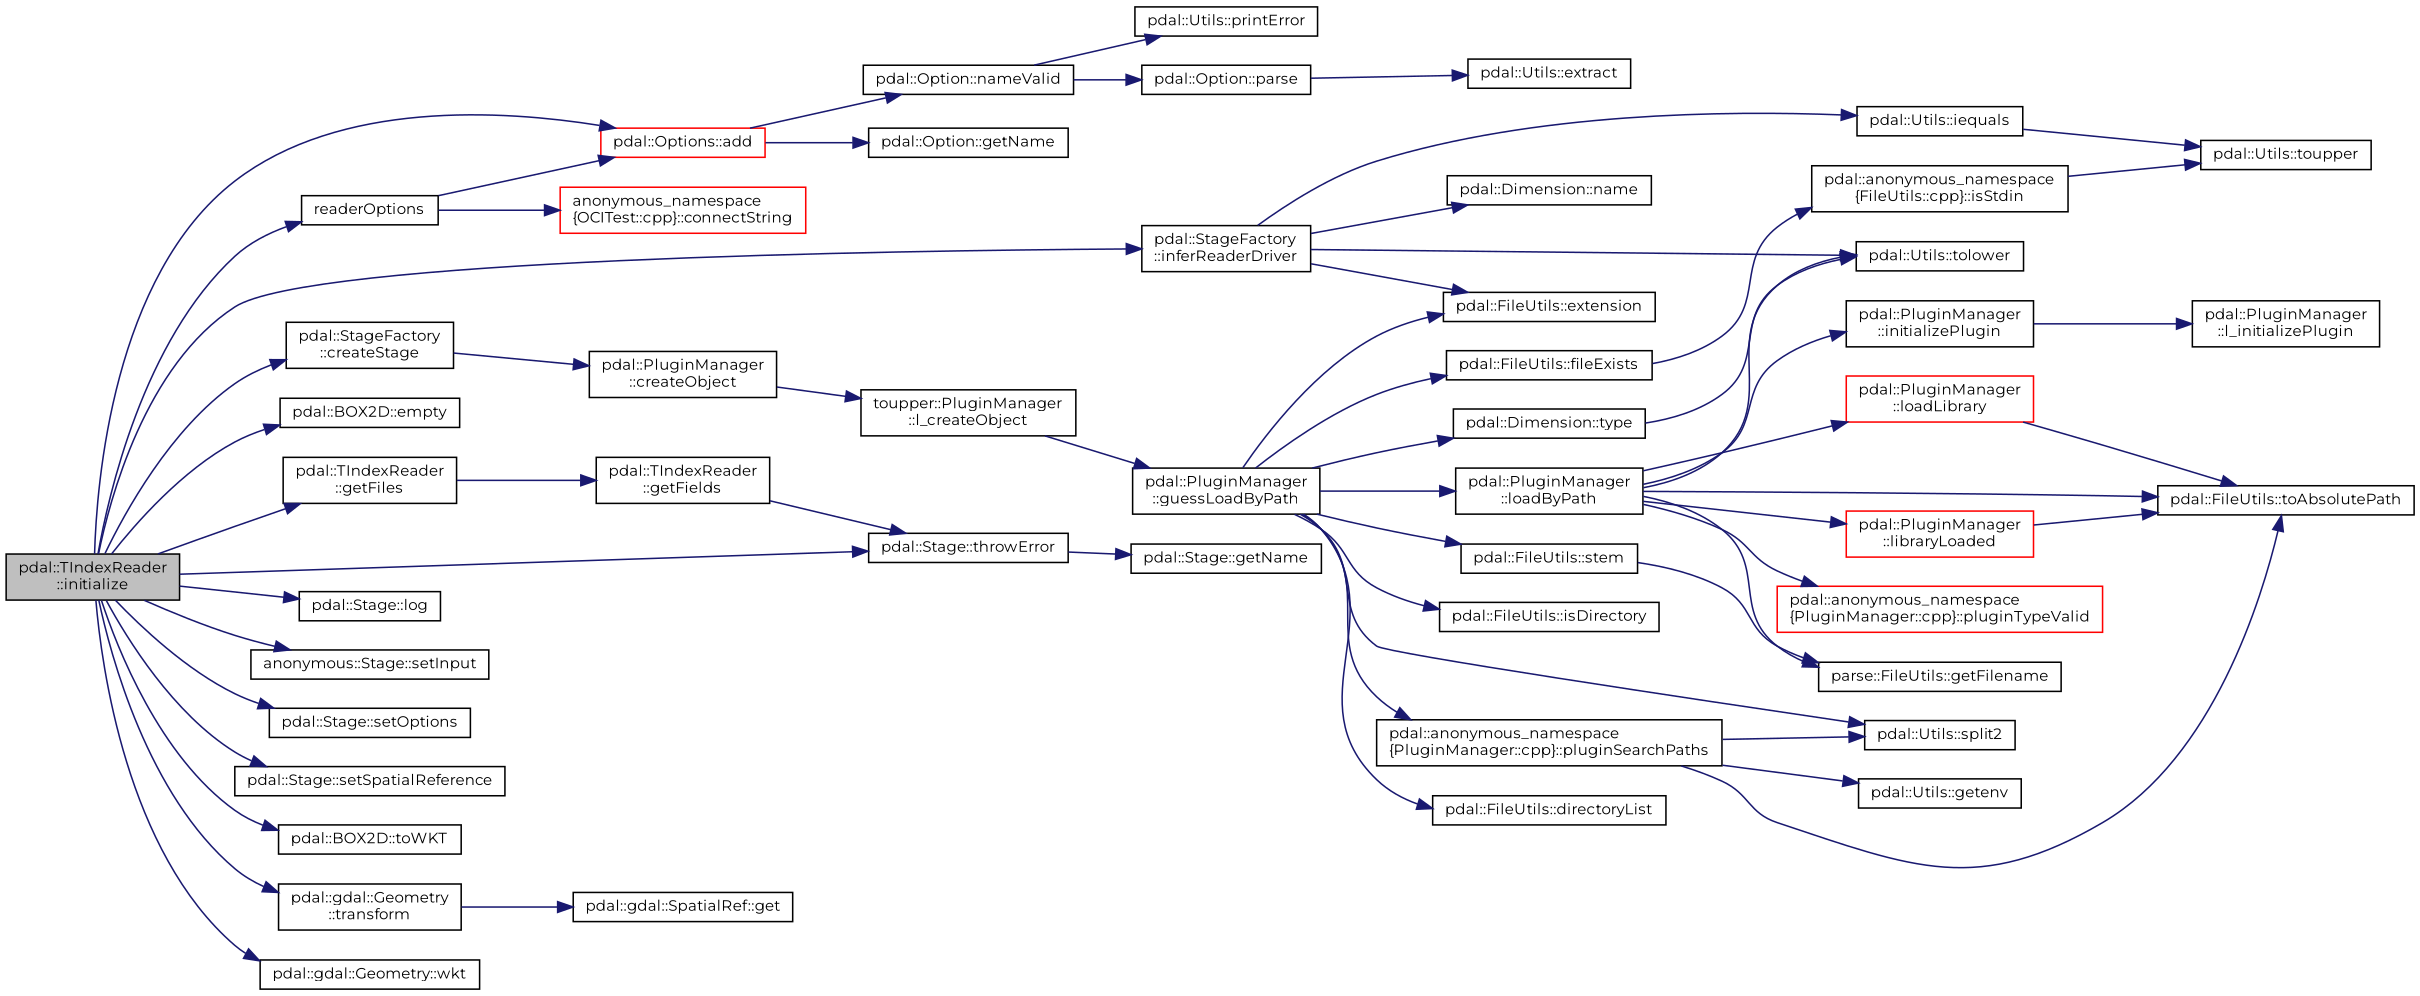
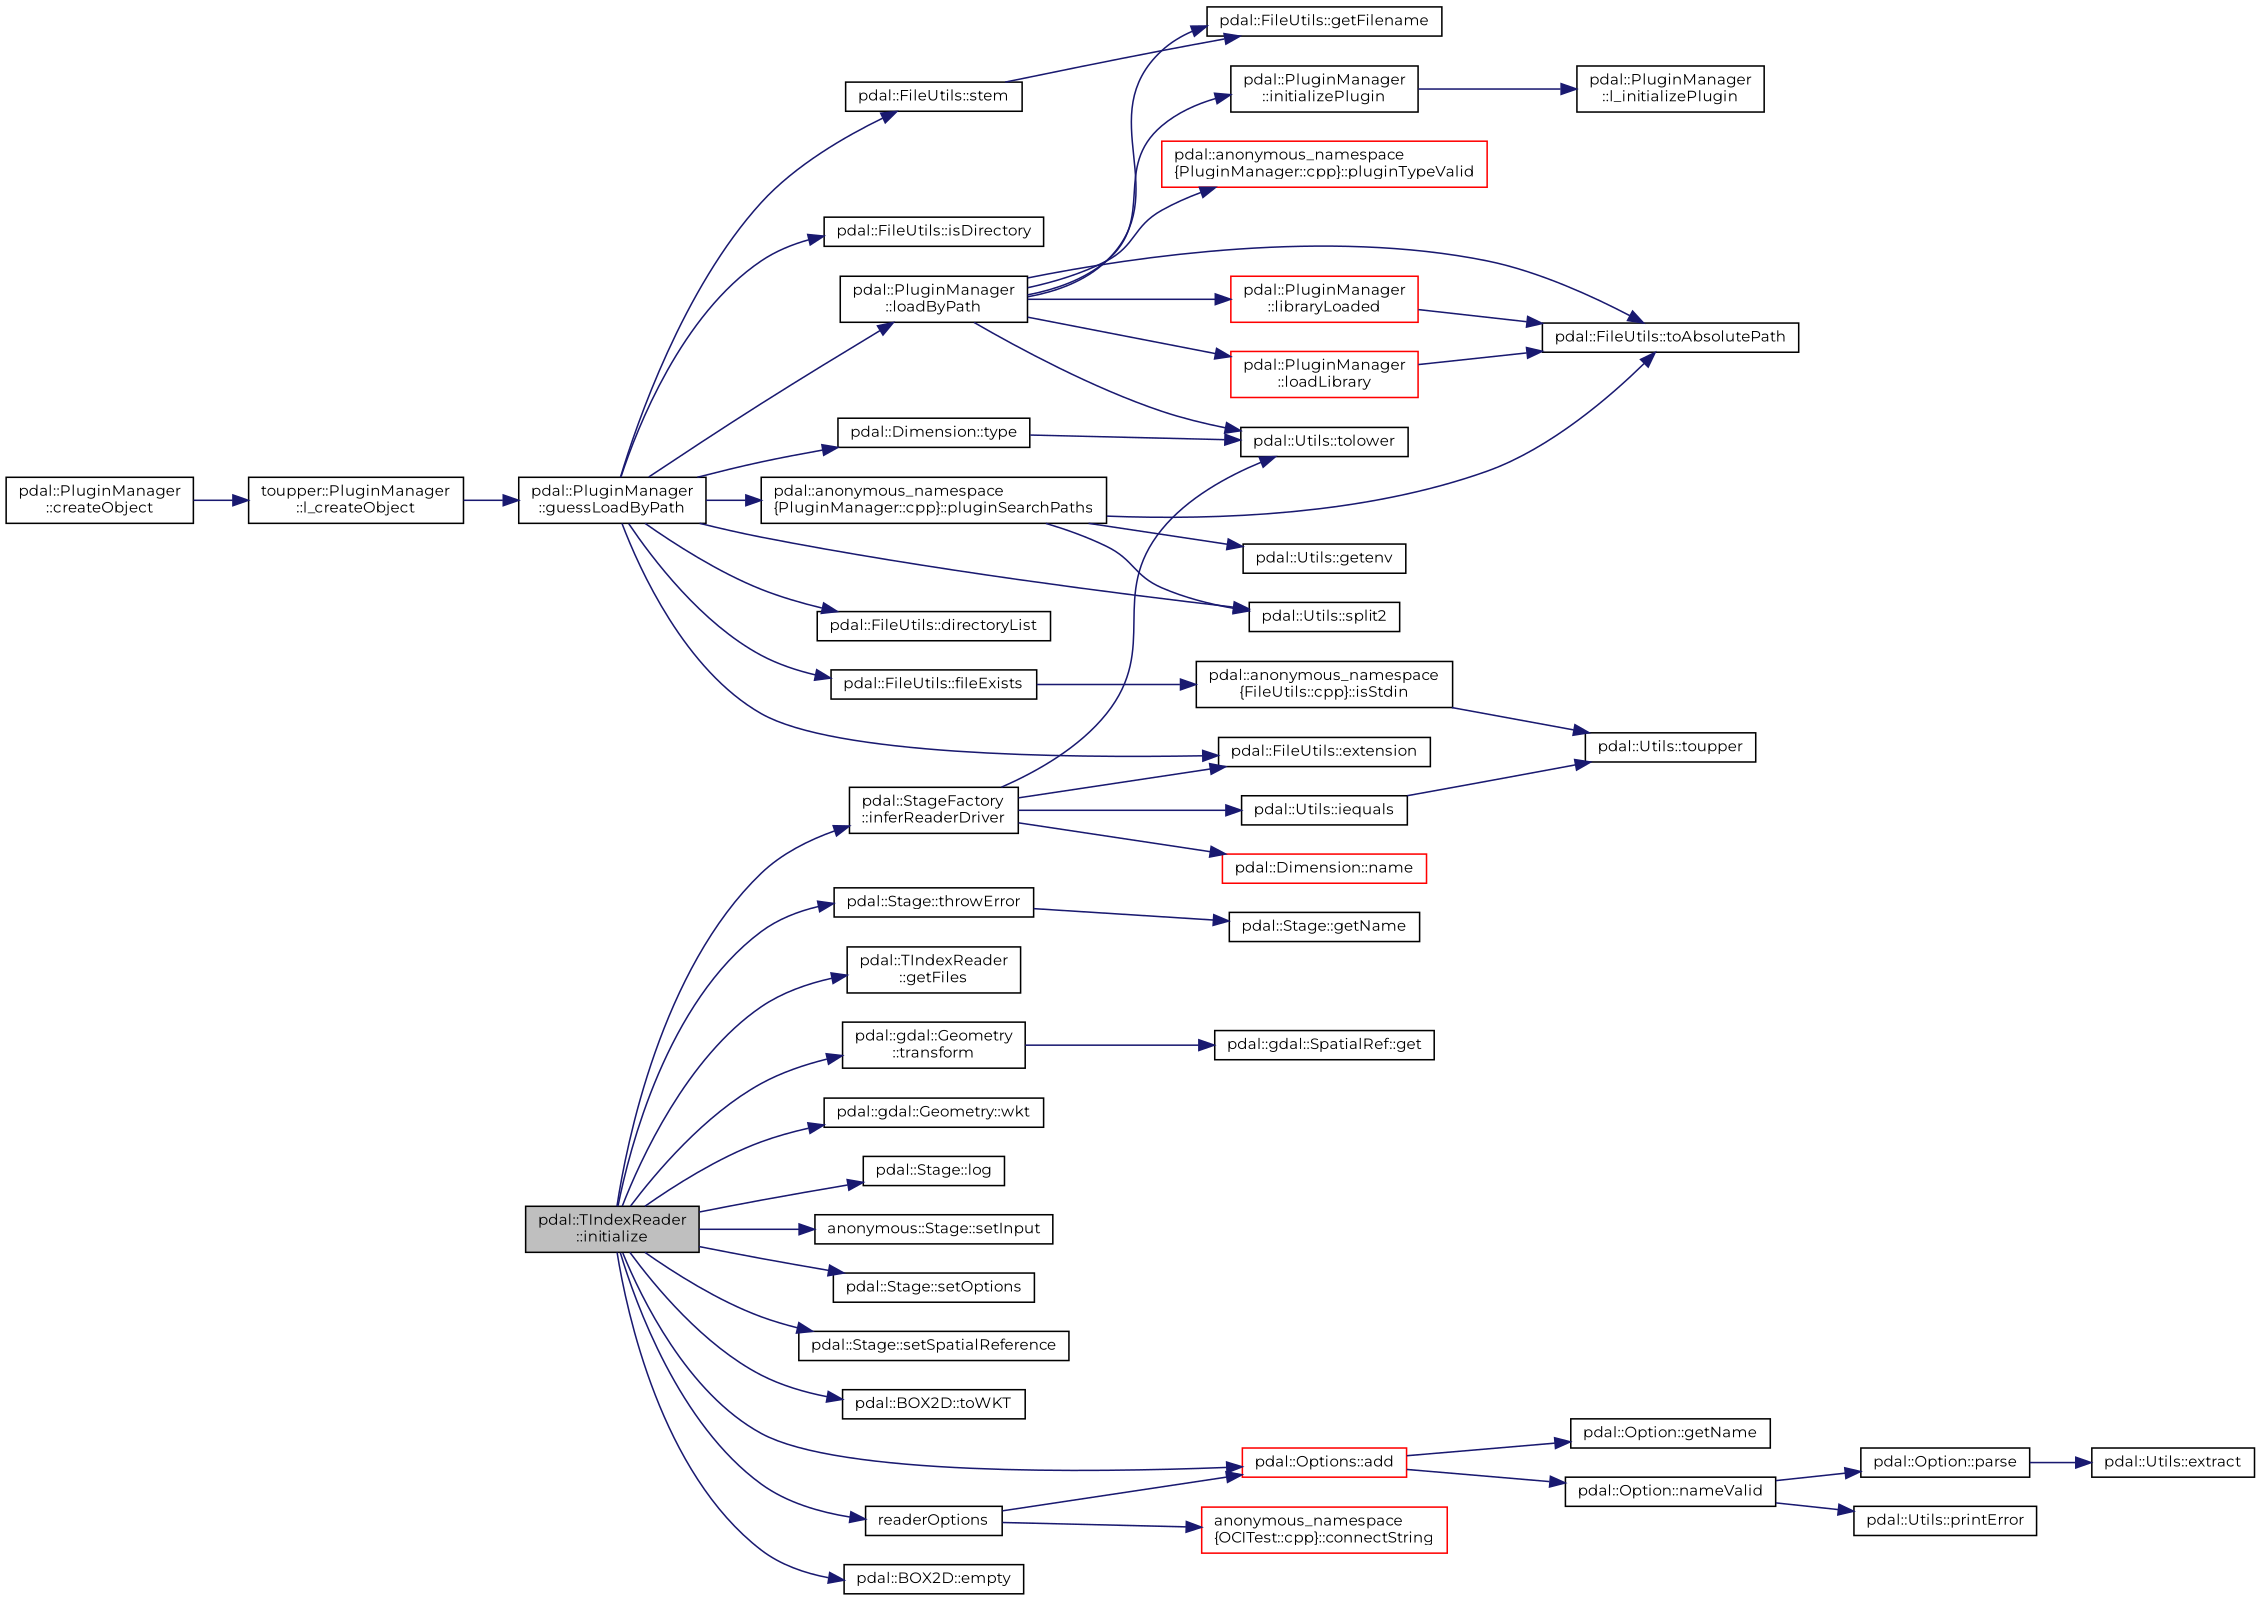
node "pdal::Dimension::name": color black -> red
node "pdal::StageFactory ::createStage": removed
node "pdal::TIndexReader ::getFields": removed
node "parse::FileUtils::getFilename": label "parse::FileUtils::getFilename" -> "pdal::FileUtils::getFilename"
